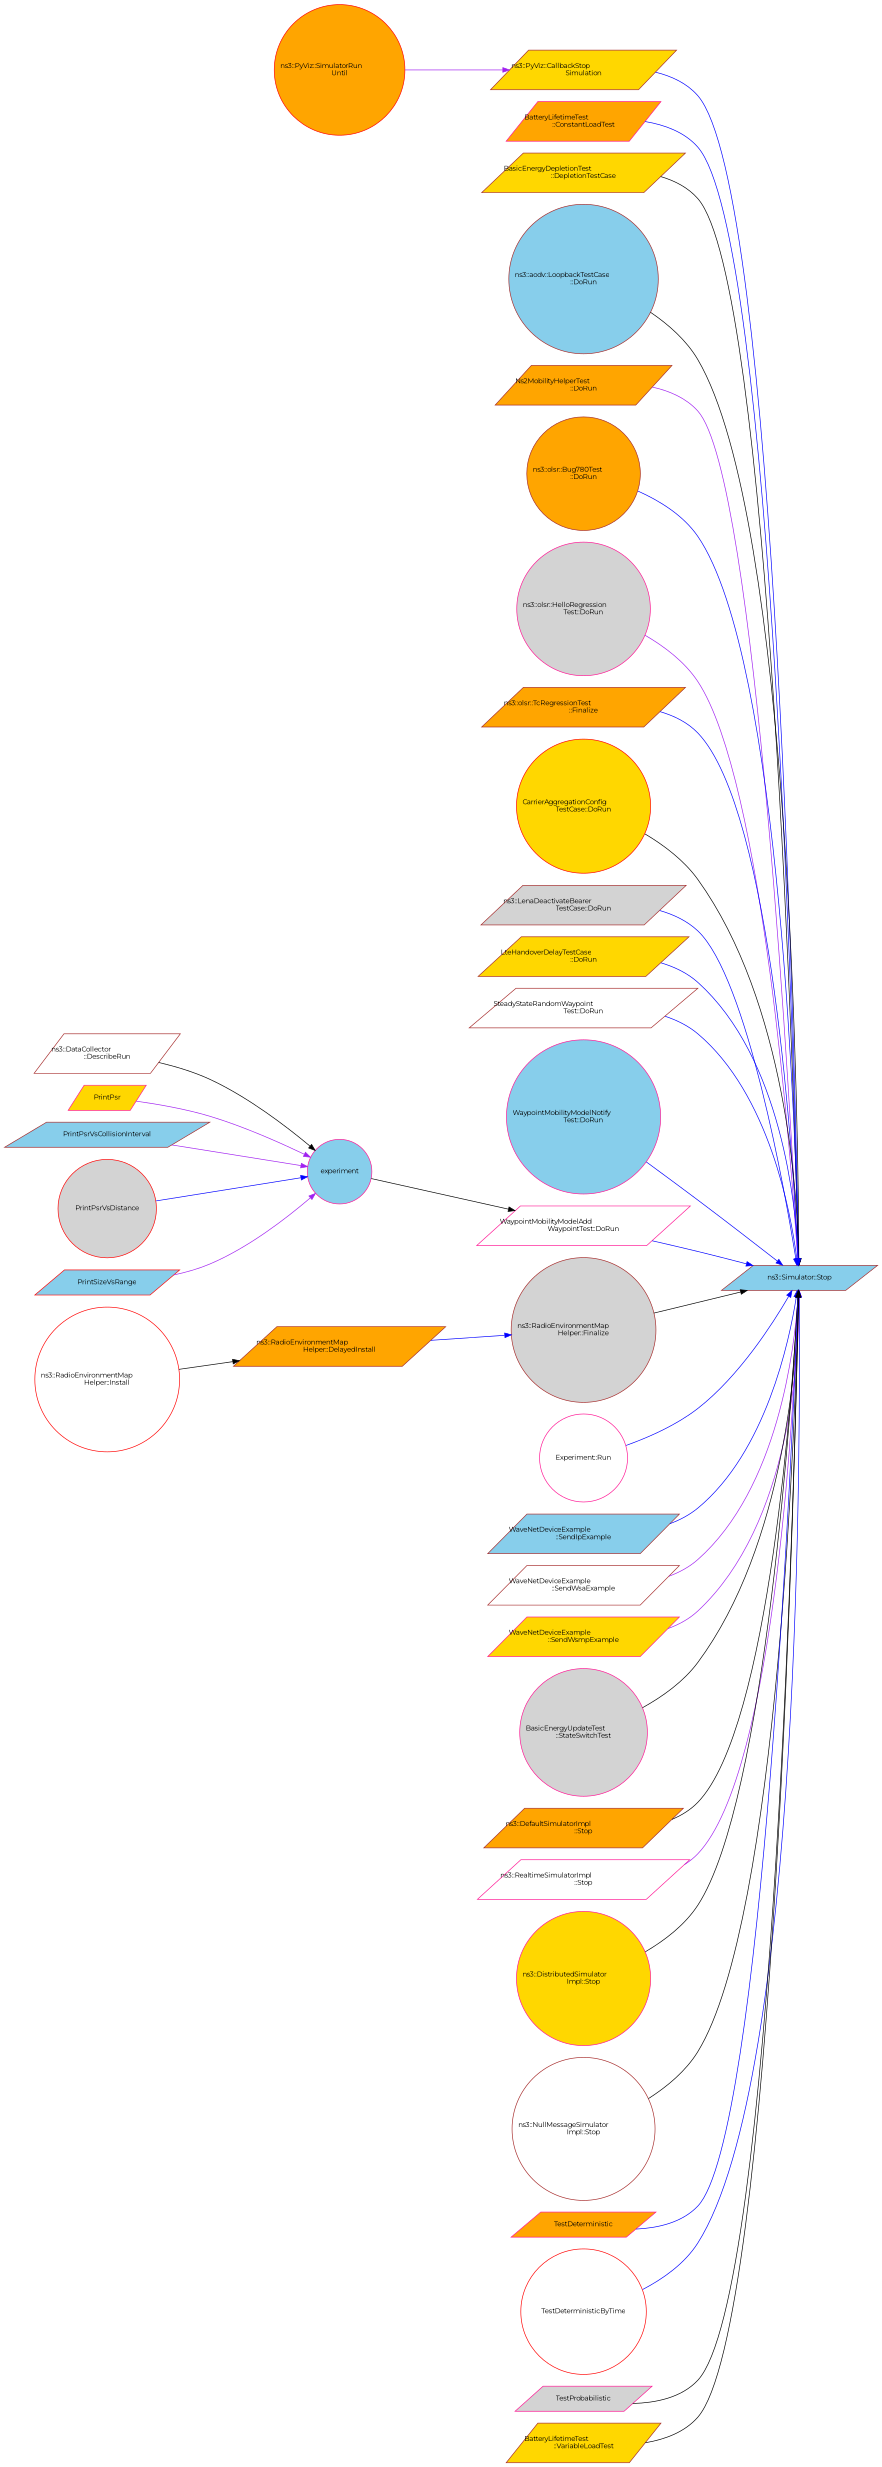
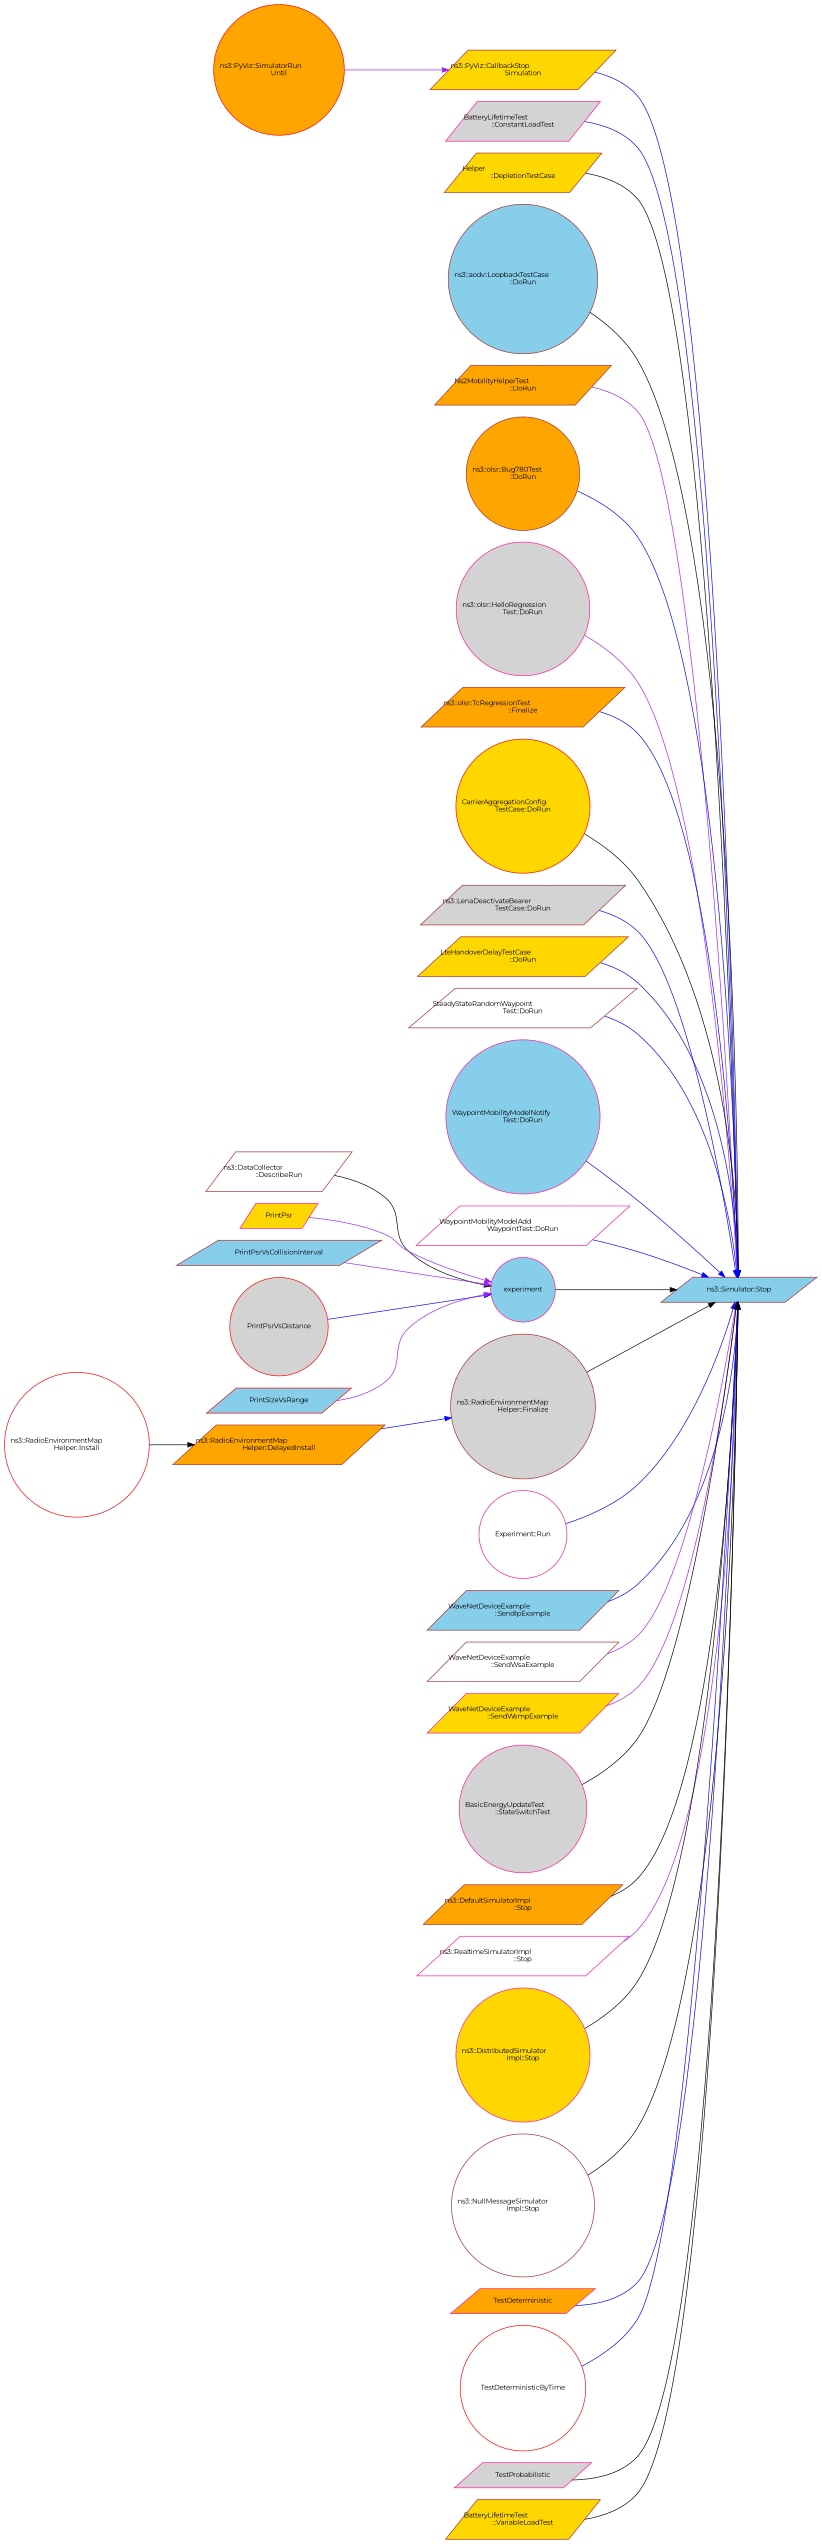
node "BatteryLifetimeTest ::ConstantLoadTest": fillcolor orange -> lightgrey
node "BasicEnergyDepletionTest ::DepletionTestCase": label "BasicEnergyDepletionTest ::DepletionTestCase" -> "Helper ::DepletionTestCase"
edge "experiment" -> "WaypointMobilityModelAdd WaypointTest::DoRun": now "experiment" -> "ns3::Simulator::Stop"
